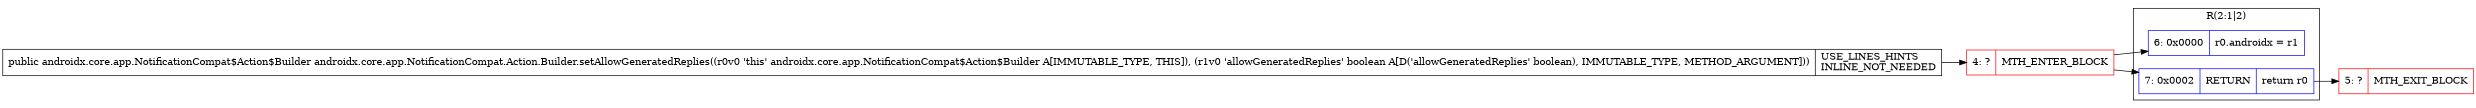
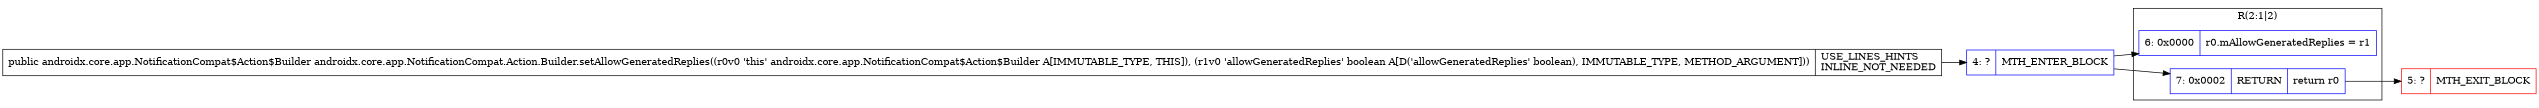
node "6: 0x0000": text "r0.androidx = r1" -> "r0.mAllowGeneratedReplies = r1"
node "4: ?": color red -> blue
